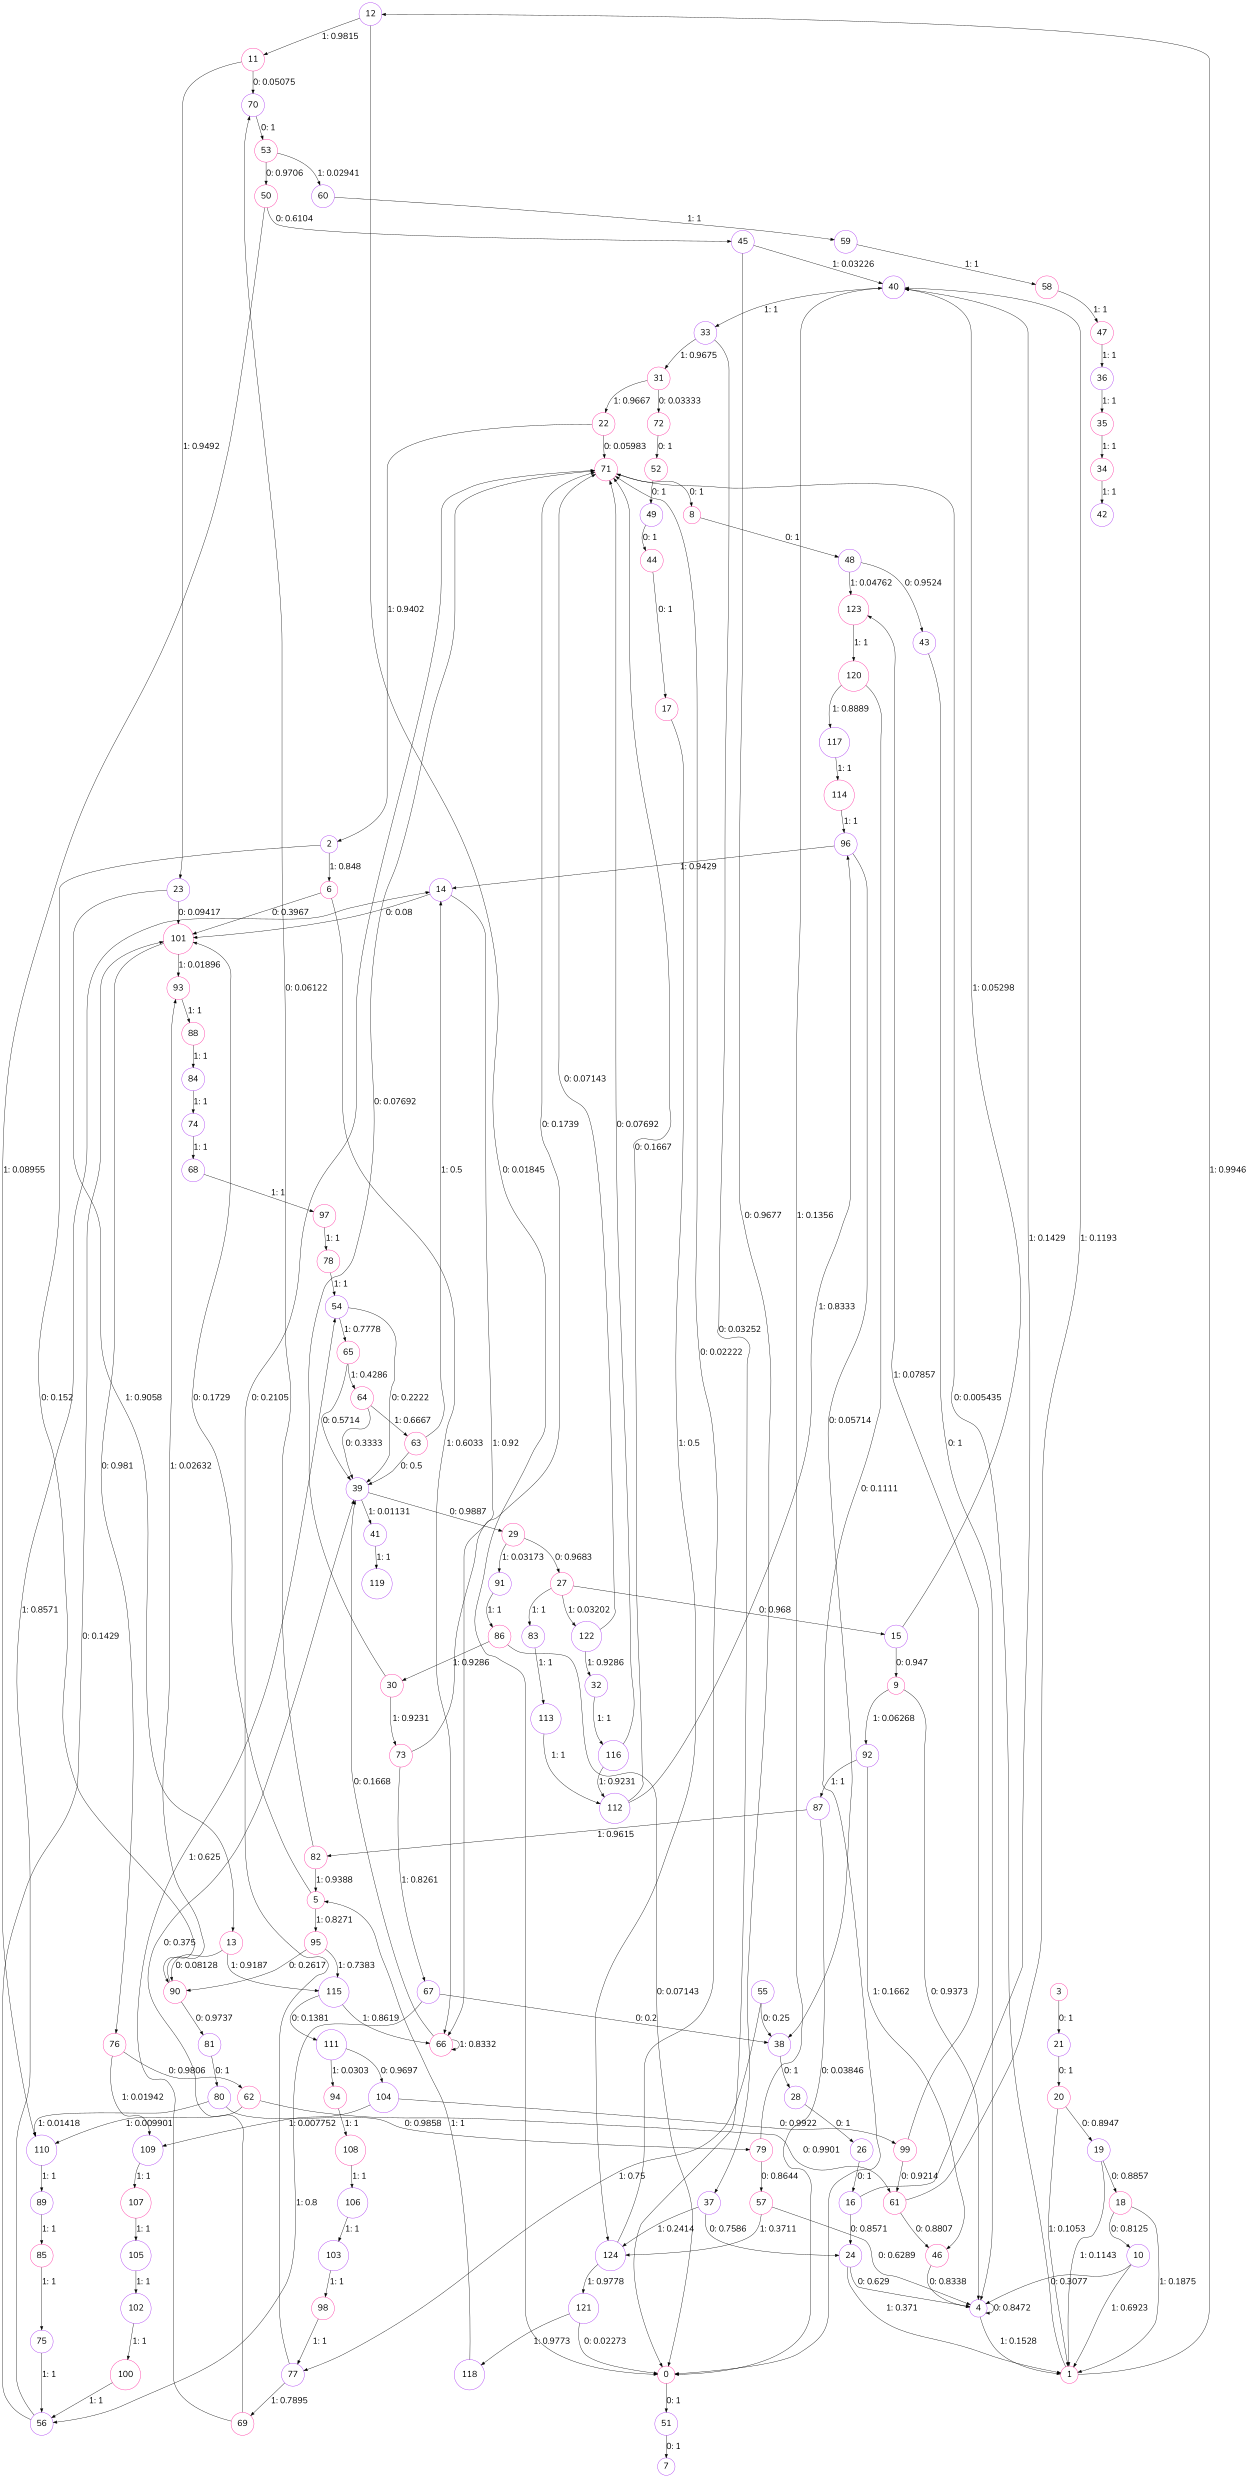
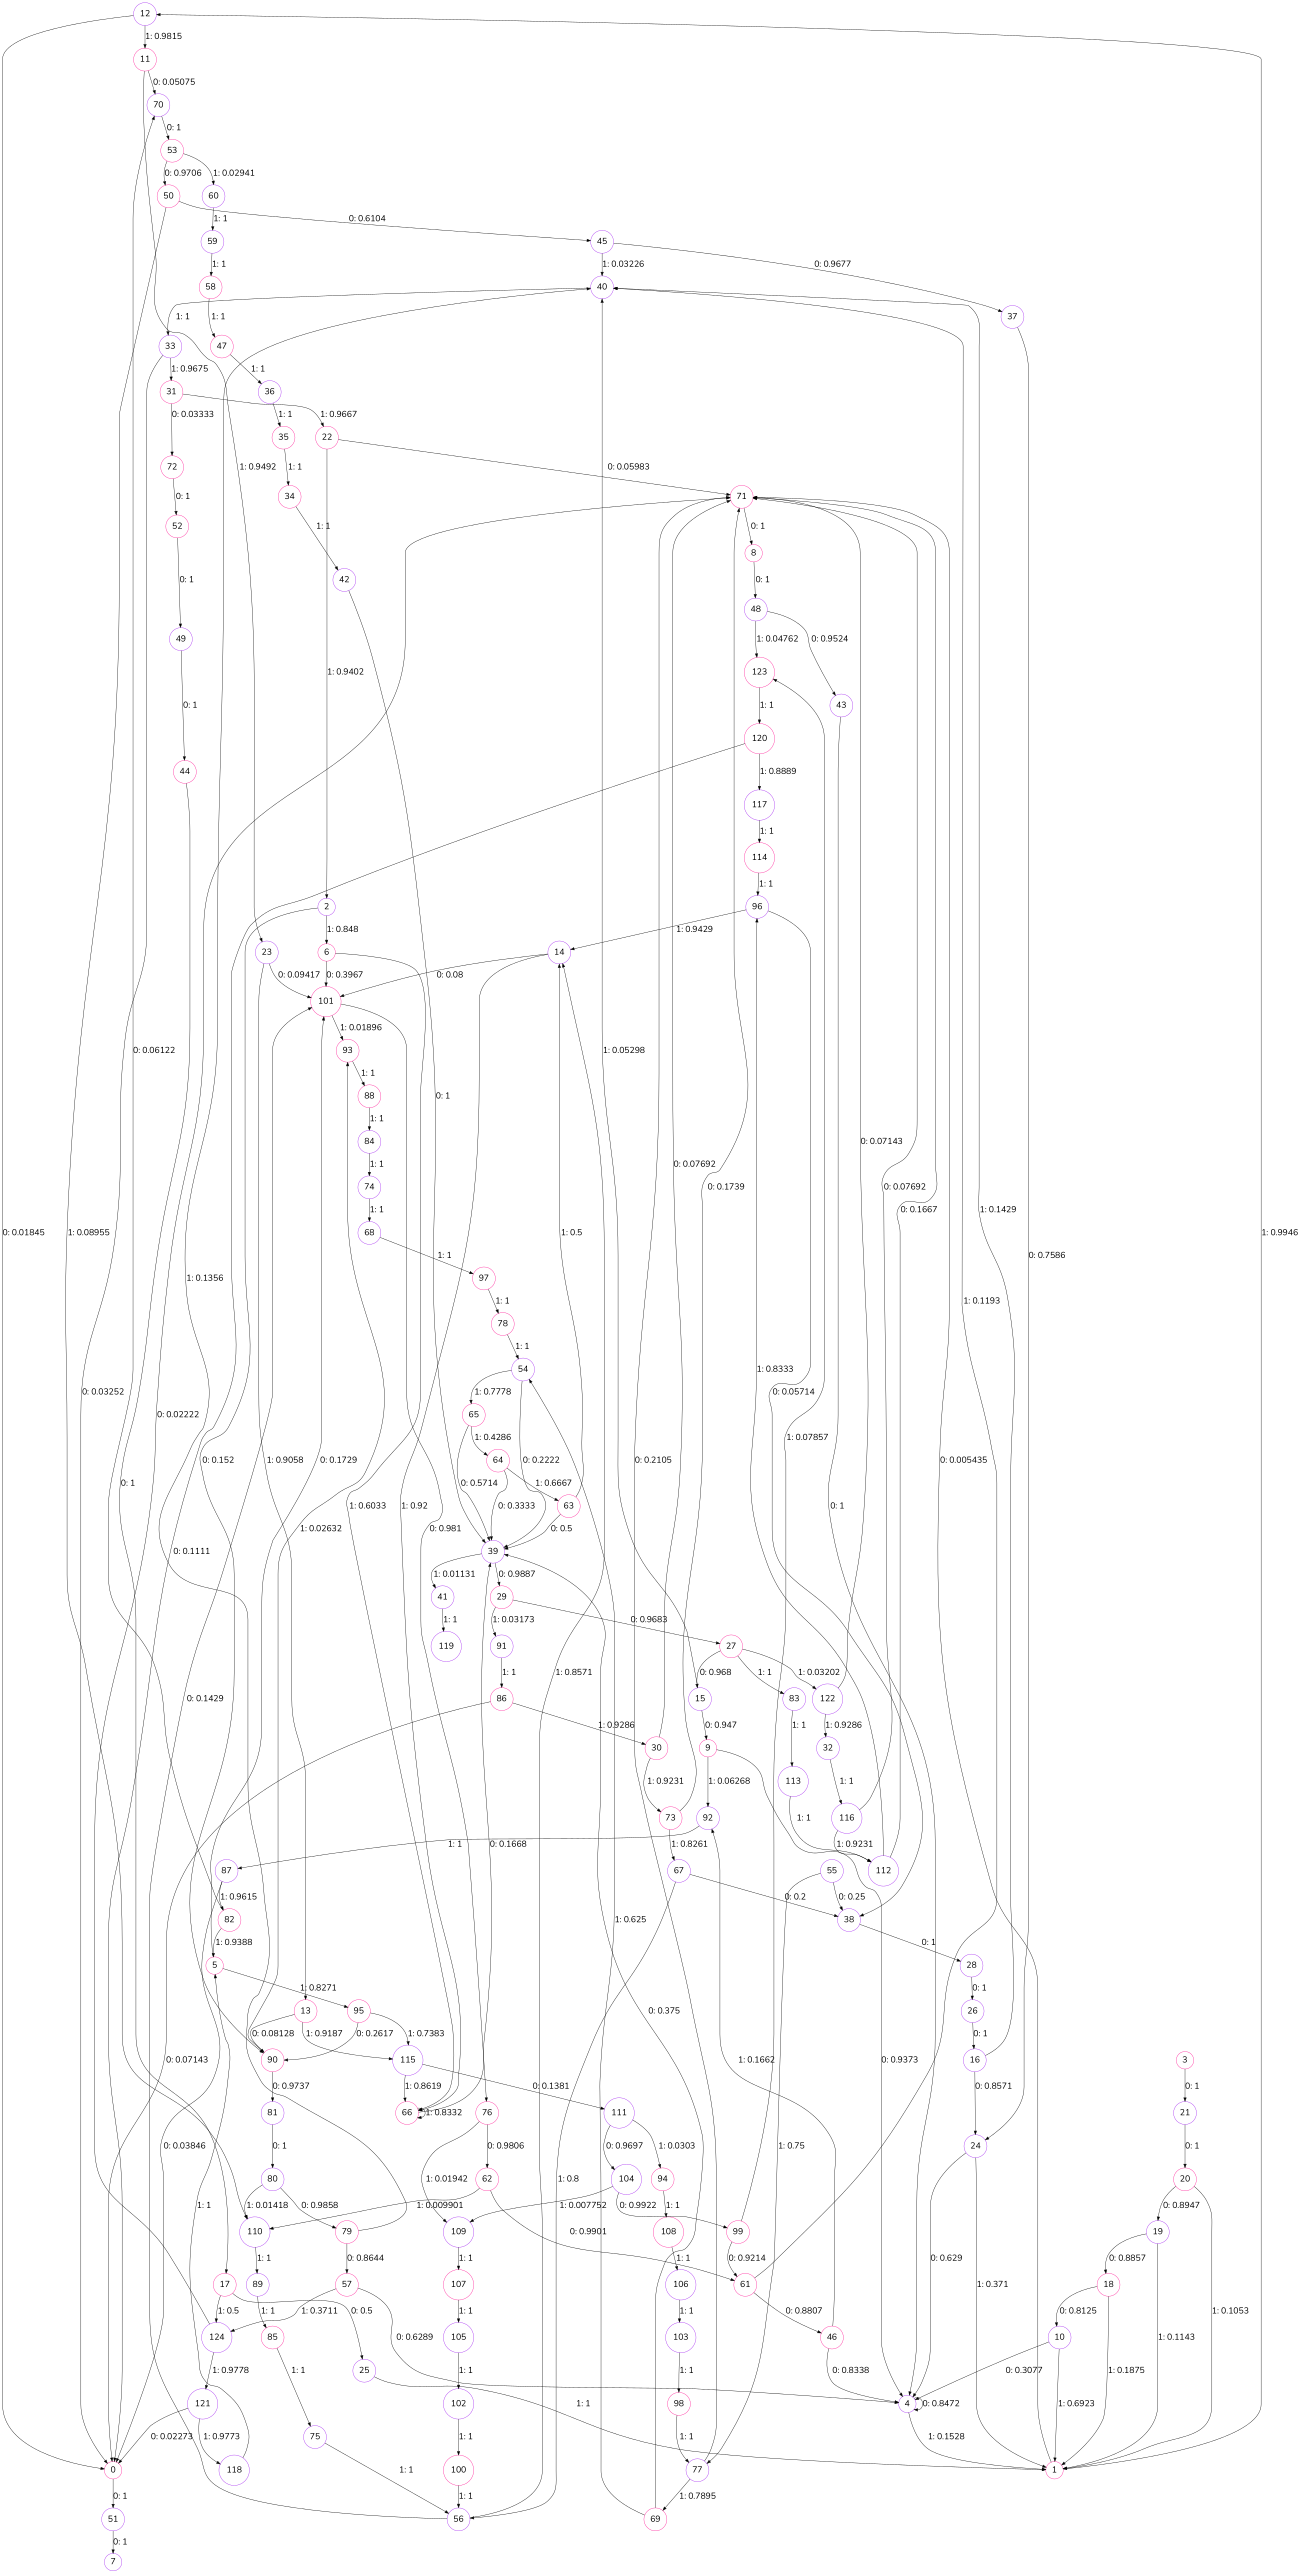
edge "42" -> "39": added, label "0: 1"
edge "92" -> "46": reversed
edge "37" -> "124": removed, label "1: 0.2414"
node "25": added
